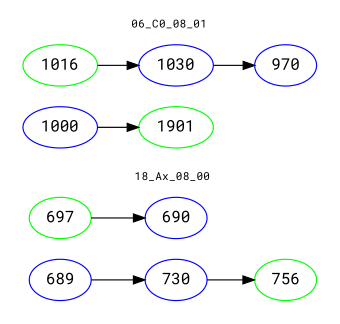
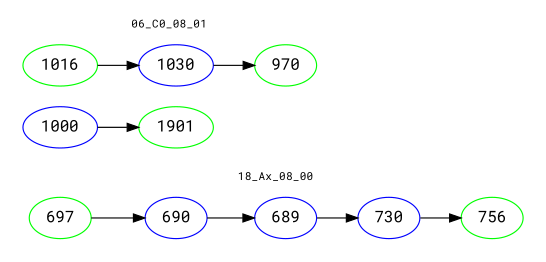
node "970": color blue -> green
edge "690" -> "689": added
